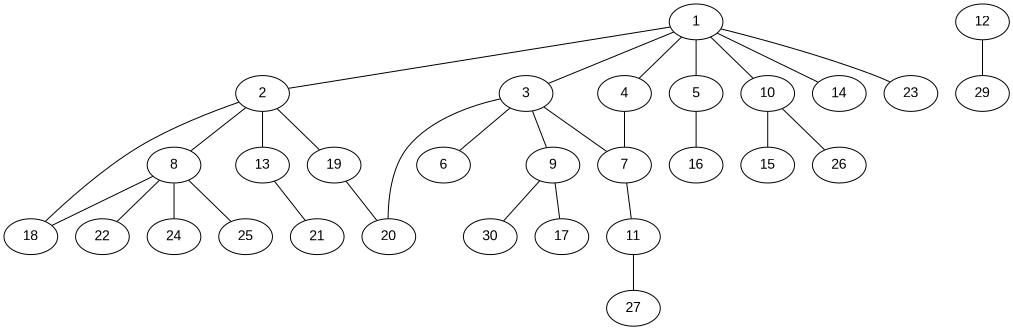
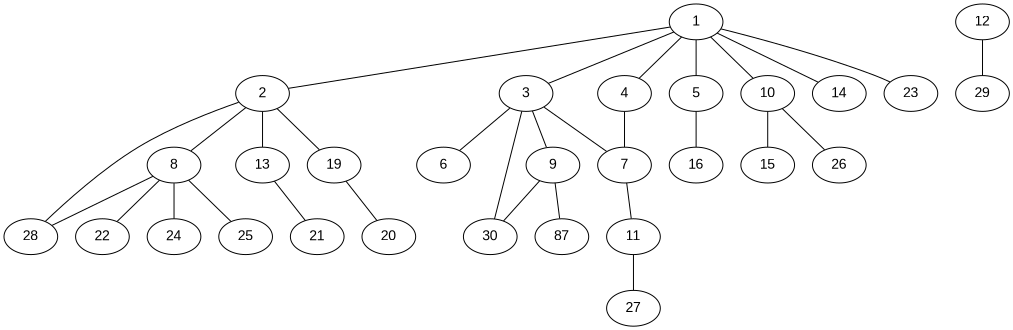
edge "3" -- "20": now "3" -- "30"
node "18": label "18" -> "28"
node "17": label "17" -> "87"
